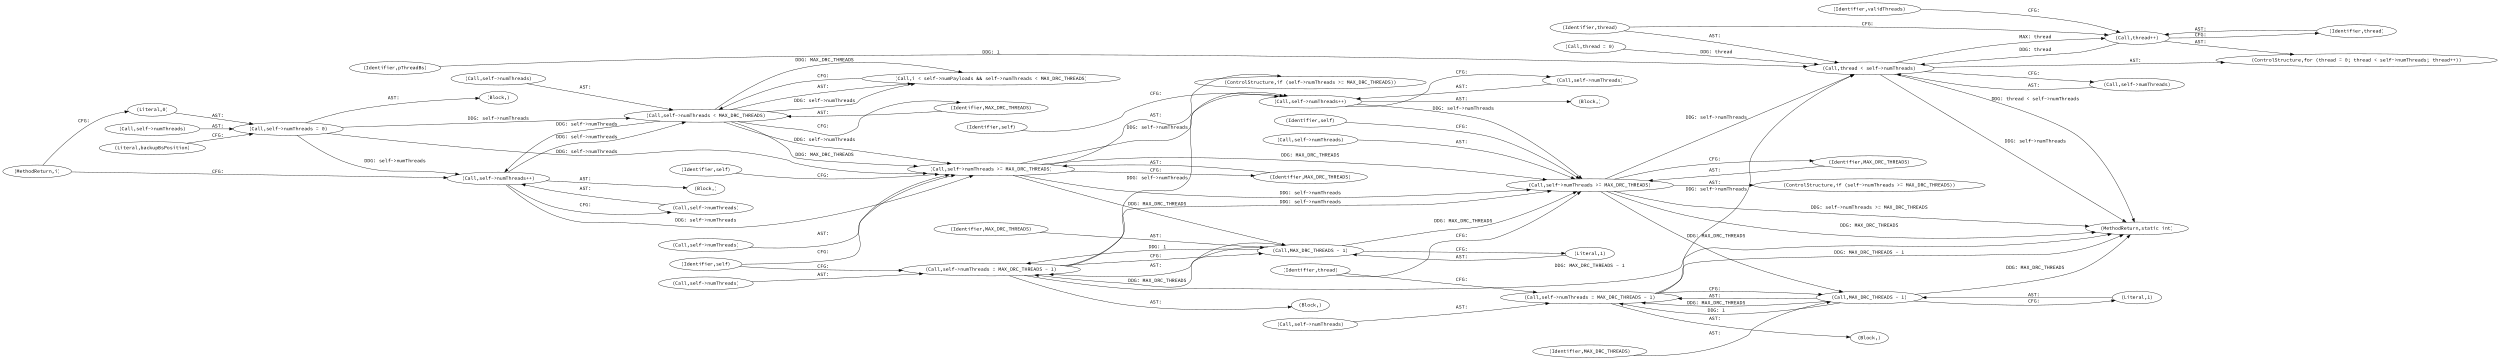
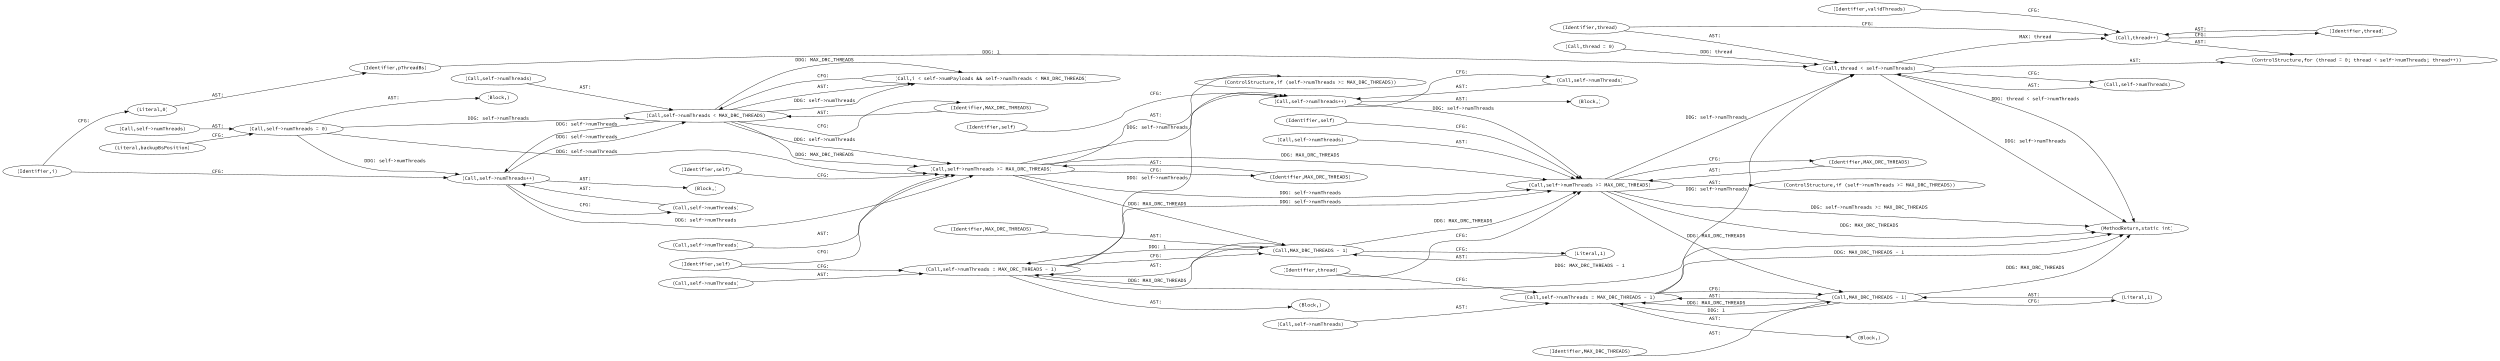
edge "(Call,thread++)" -> "(Call,thread < self->numThreads)": removed, label "DDG: thread"
edge "(Literal,0)" -> "(Call,self->numThreads = 0)": now "(Literal,0)" -> "(Identifier,pThreadBs)"
node "(MethodReturn,i)": label "(MethodReturn,i)" -> "(Identifier,i)"
